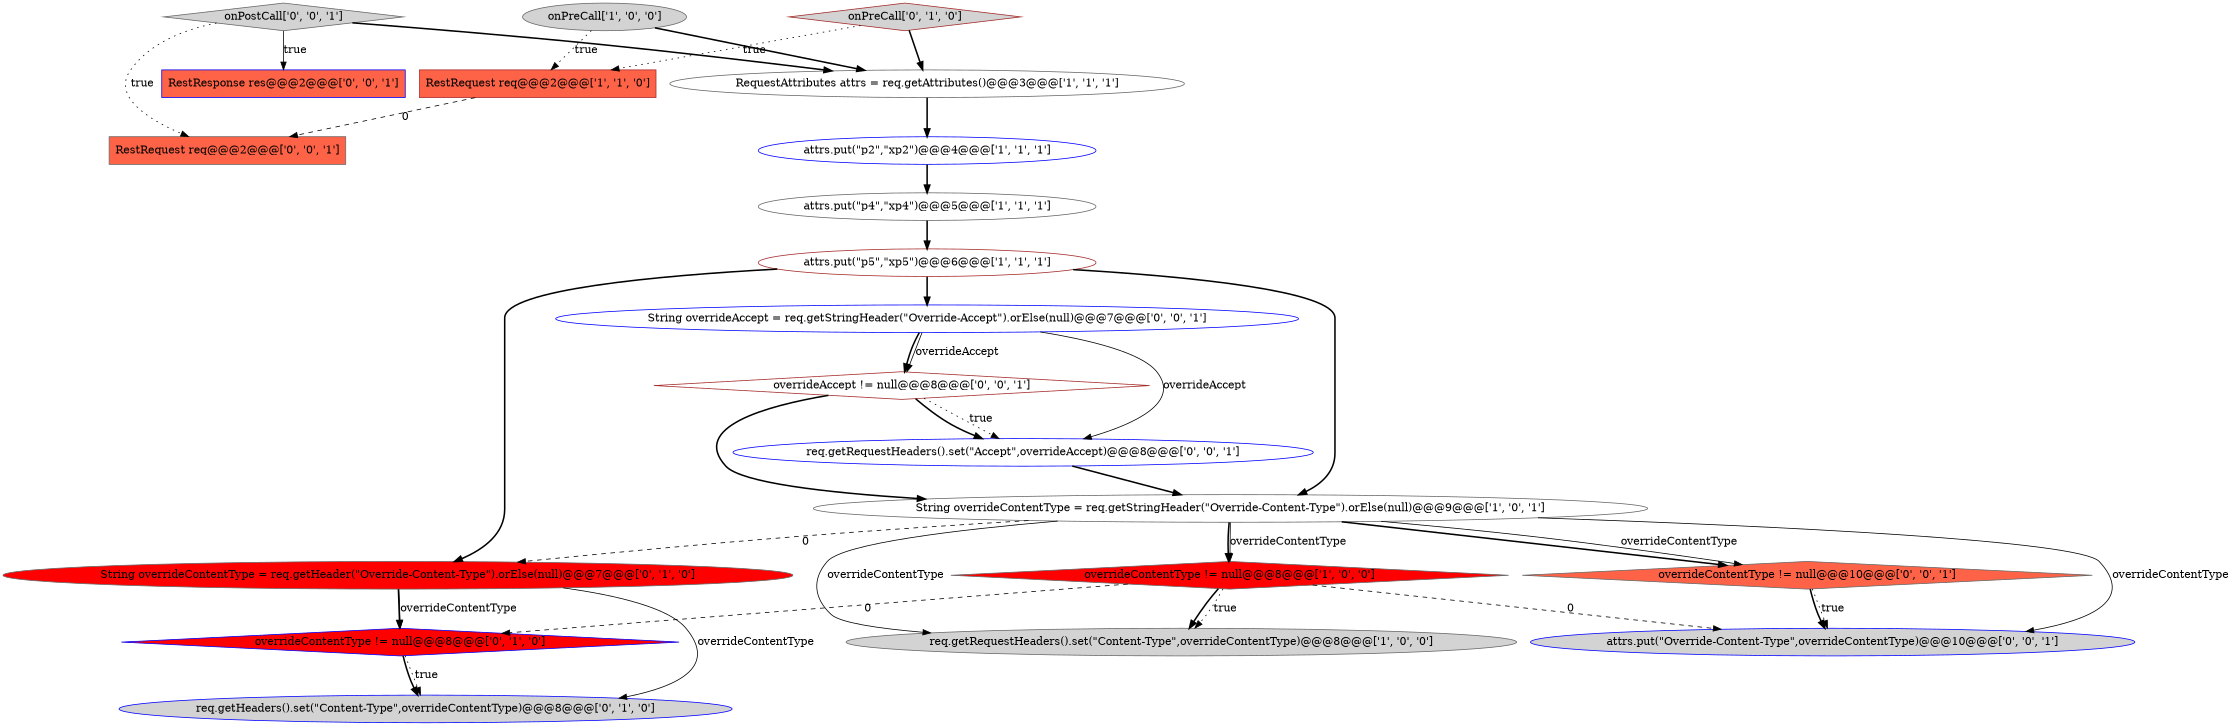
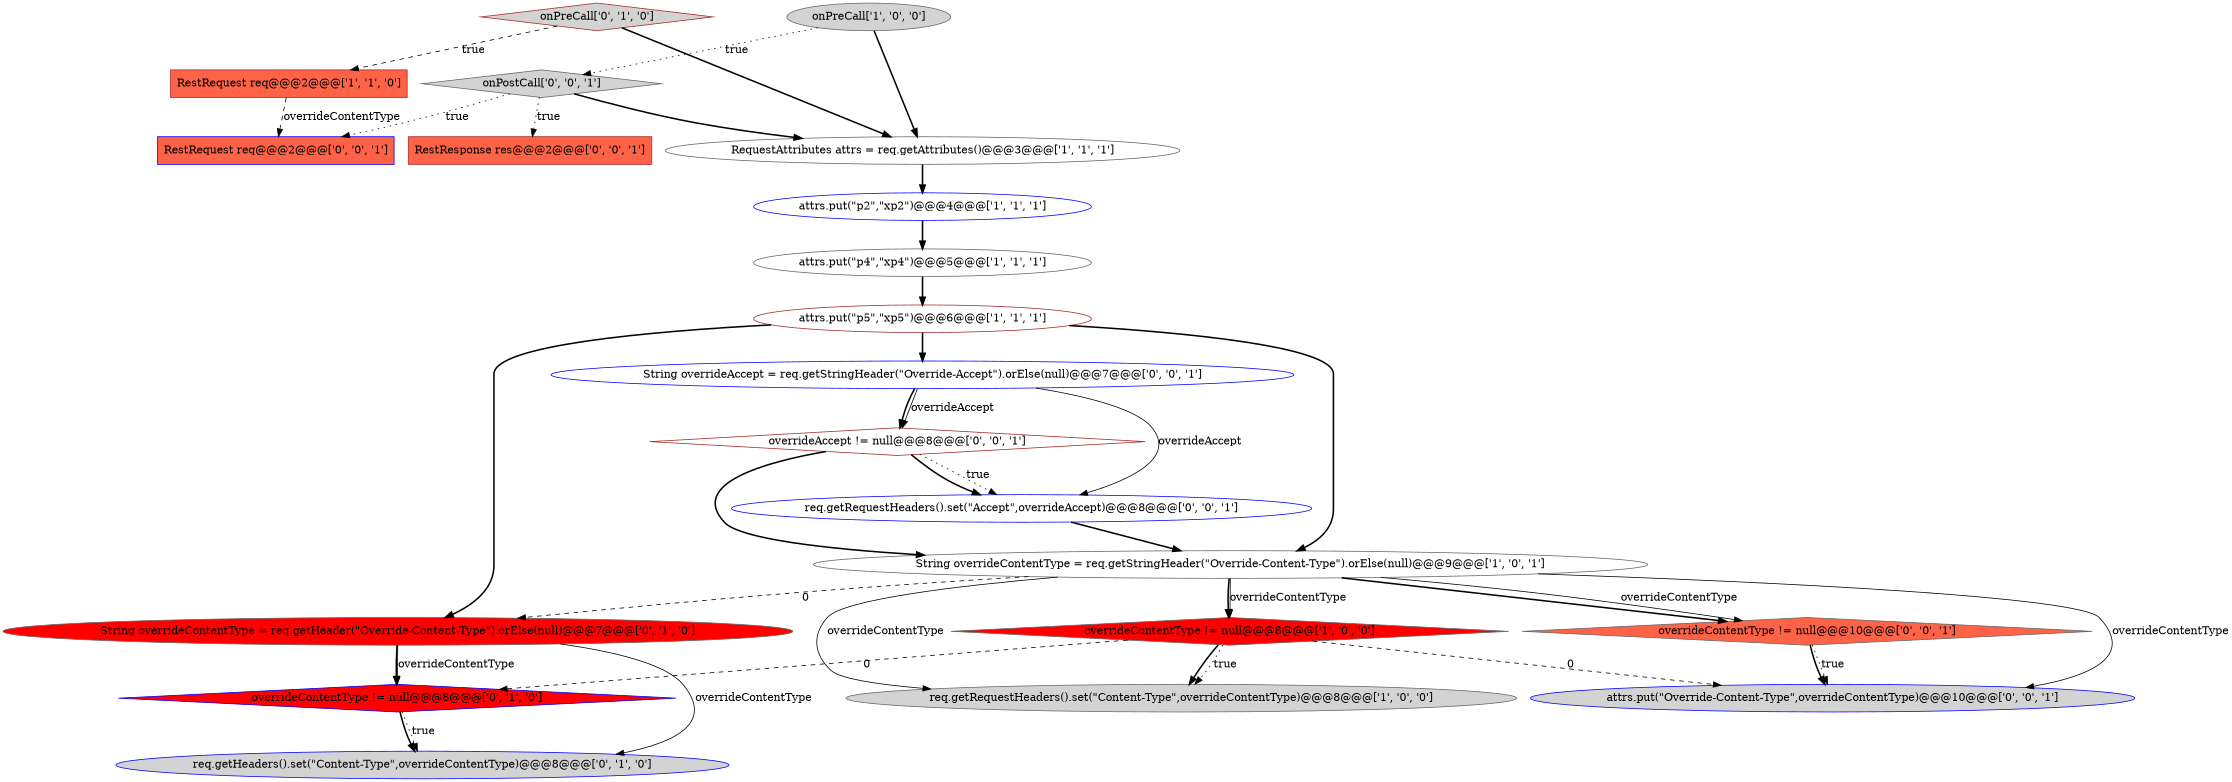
edge "onPostCall['0', '0', '1']" -> "RestResponse res@@@2@@@['0', '0', '1']": style solid -> dotted
edge "onPreCall['1', '0', '0']" -> "RestRequest req@@@2@@@['1', '1', '0']": now "onPreCall['1', '0', '0']" -> "onPostCall['0', '0', '1']"
edge "onPreCall['0', '1', '0']" -> "RestRequest req@@@2@@@['1', '1', '0']": style dotted -> dashed
node "RestResponse res@@@2@@@['0', '0', '1']": color blue -> brown
edge "RestRequest req@@@2@@@['1', '1', '0']" -> "RestRequest req@@@2@@@['0', '0', '1']": label "0" -> "overrideContentType"
node "RestRequest req@@@2@@@['0', '0', '1']": color gray40 -> blue
